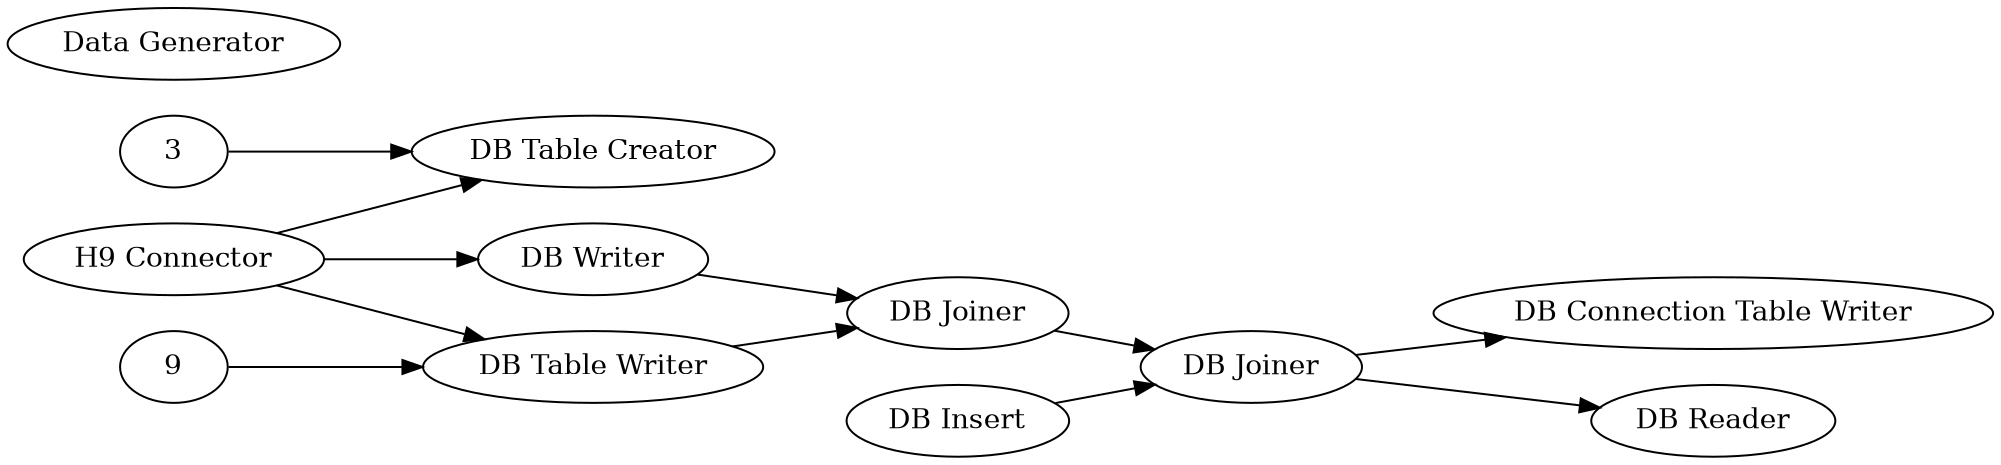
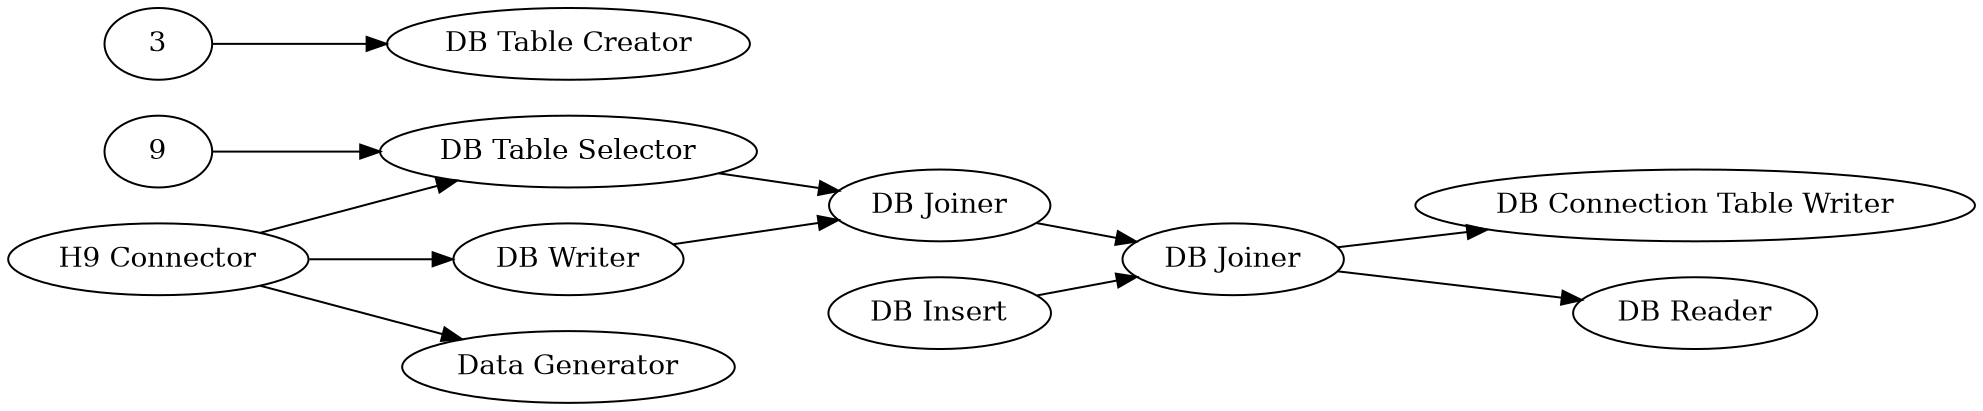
edge "H9 Connector" -> "DB Table Creator": now "H9 Connector" -> "Data Generator"
node "DB Table Writer": label "DB Table Writer" -> "DB Table Selector"
